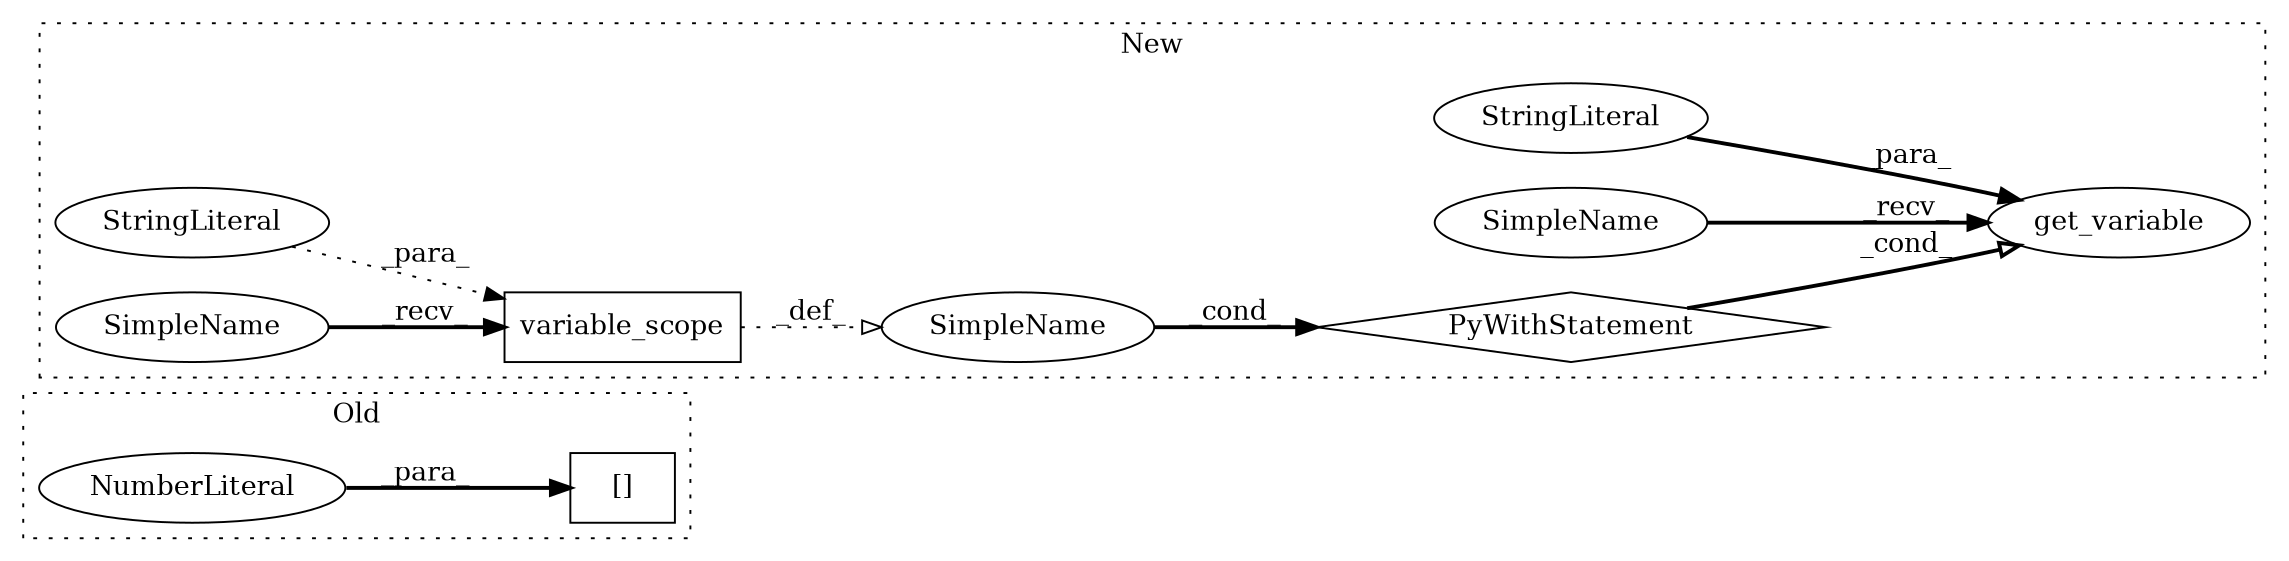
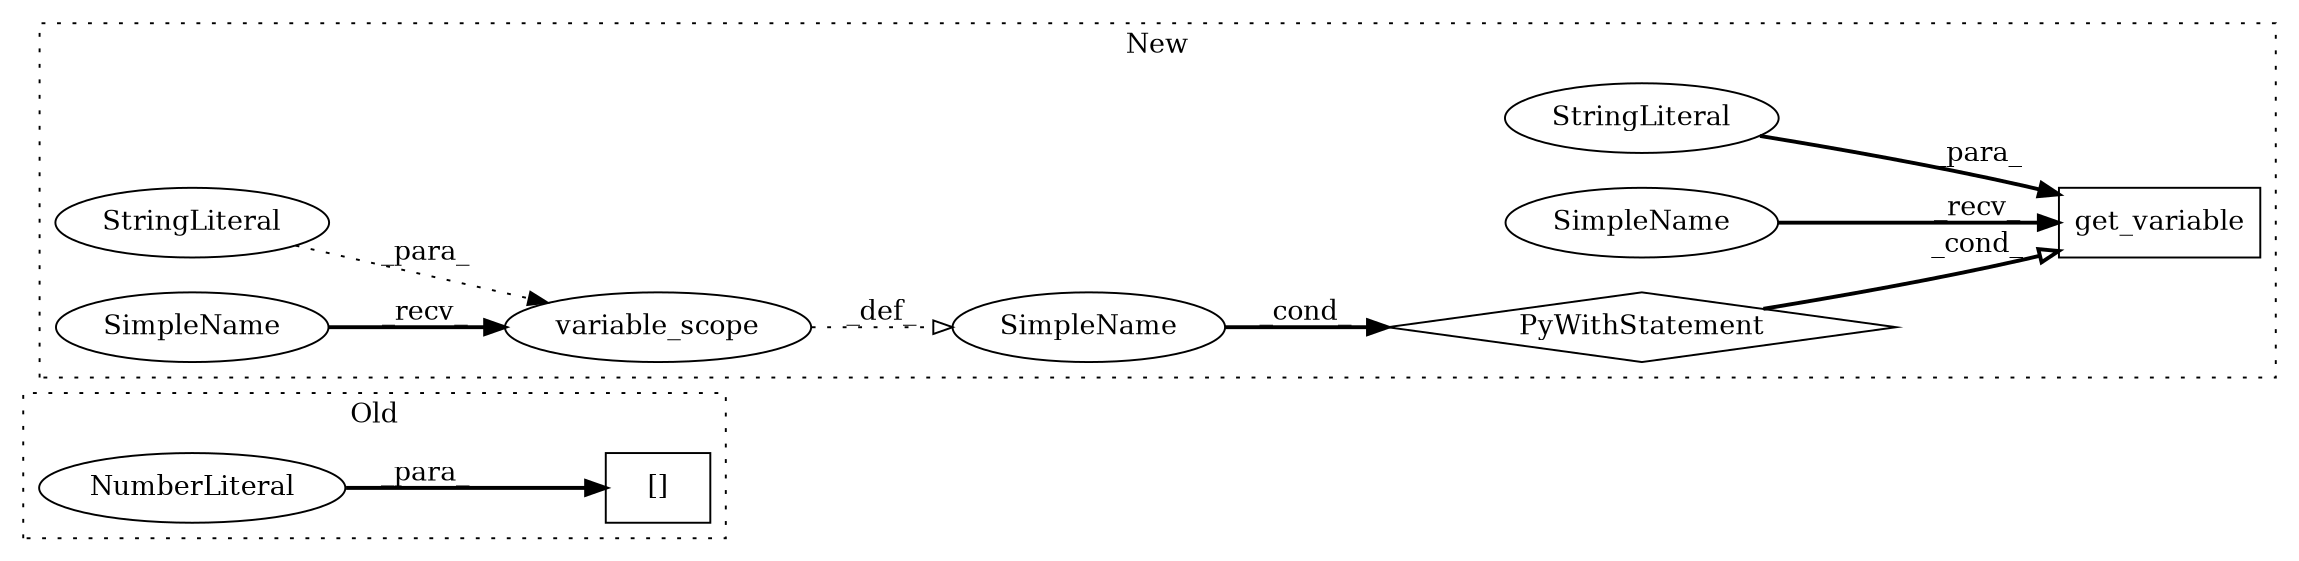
node "get_variable": shape ellipse -> box
node "variable_scope": shape box -> ellipse
